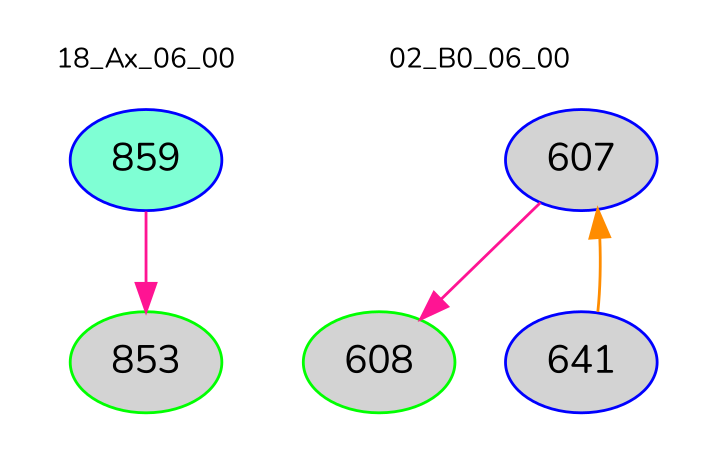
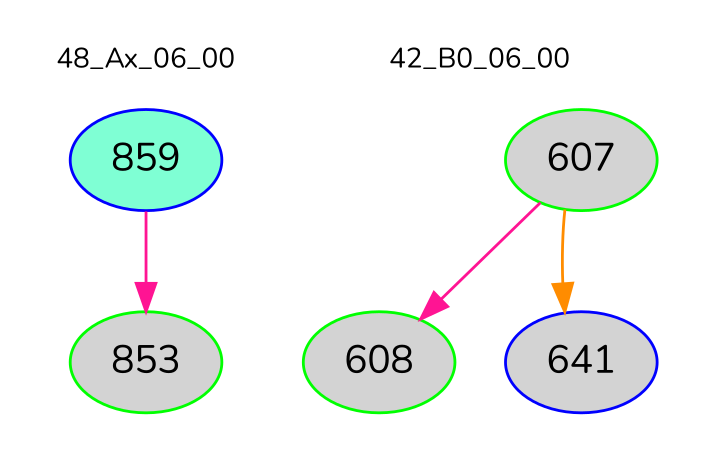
cluster "18_Ax_06_00": label "18_Ax_06_00" -> "48_Ax_06_00"
cluster "02_B0_06_00": label "02_B0_06_00" -> "42_B0_06_00"
node "607": color blue -> green
edge "641" -> "607": reversed
